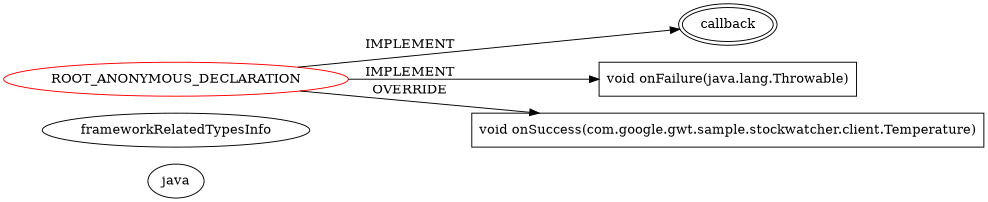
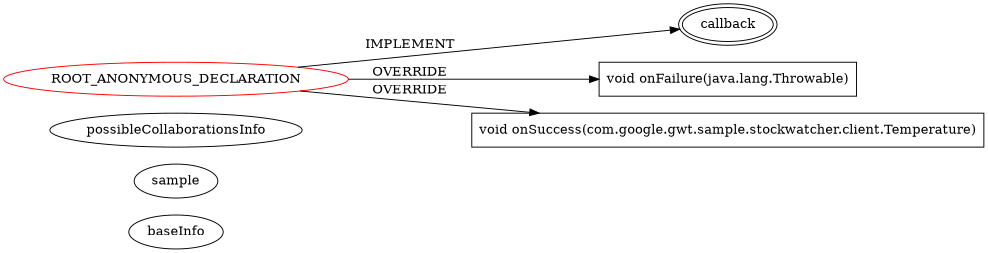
edge "ROOT_ANONYMOUS_DECLARATION" -> "void onFailure(java.lang.Throwable)": label "IMPLEMENT" -> "OVERRIDE"
node "possibleCollaborationsInfo": added
node "frameworkRelatedTypesInfo": label "frameworkRelatedTypesInfo" -> "sample"
node "java": label "java" -> "baseInfo"
